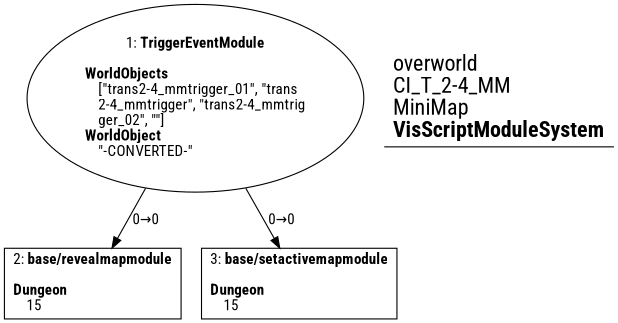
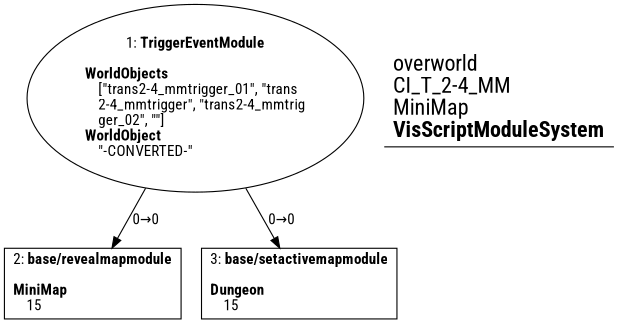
node "2:": text "Dungeon" -> "MiniMap"
